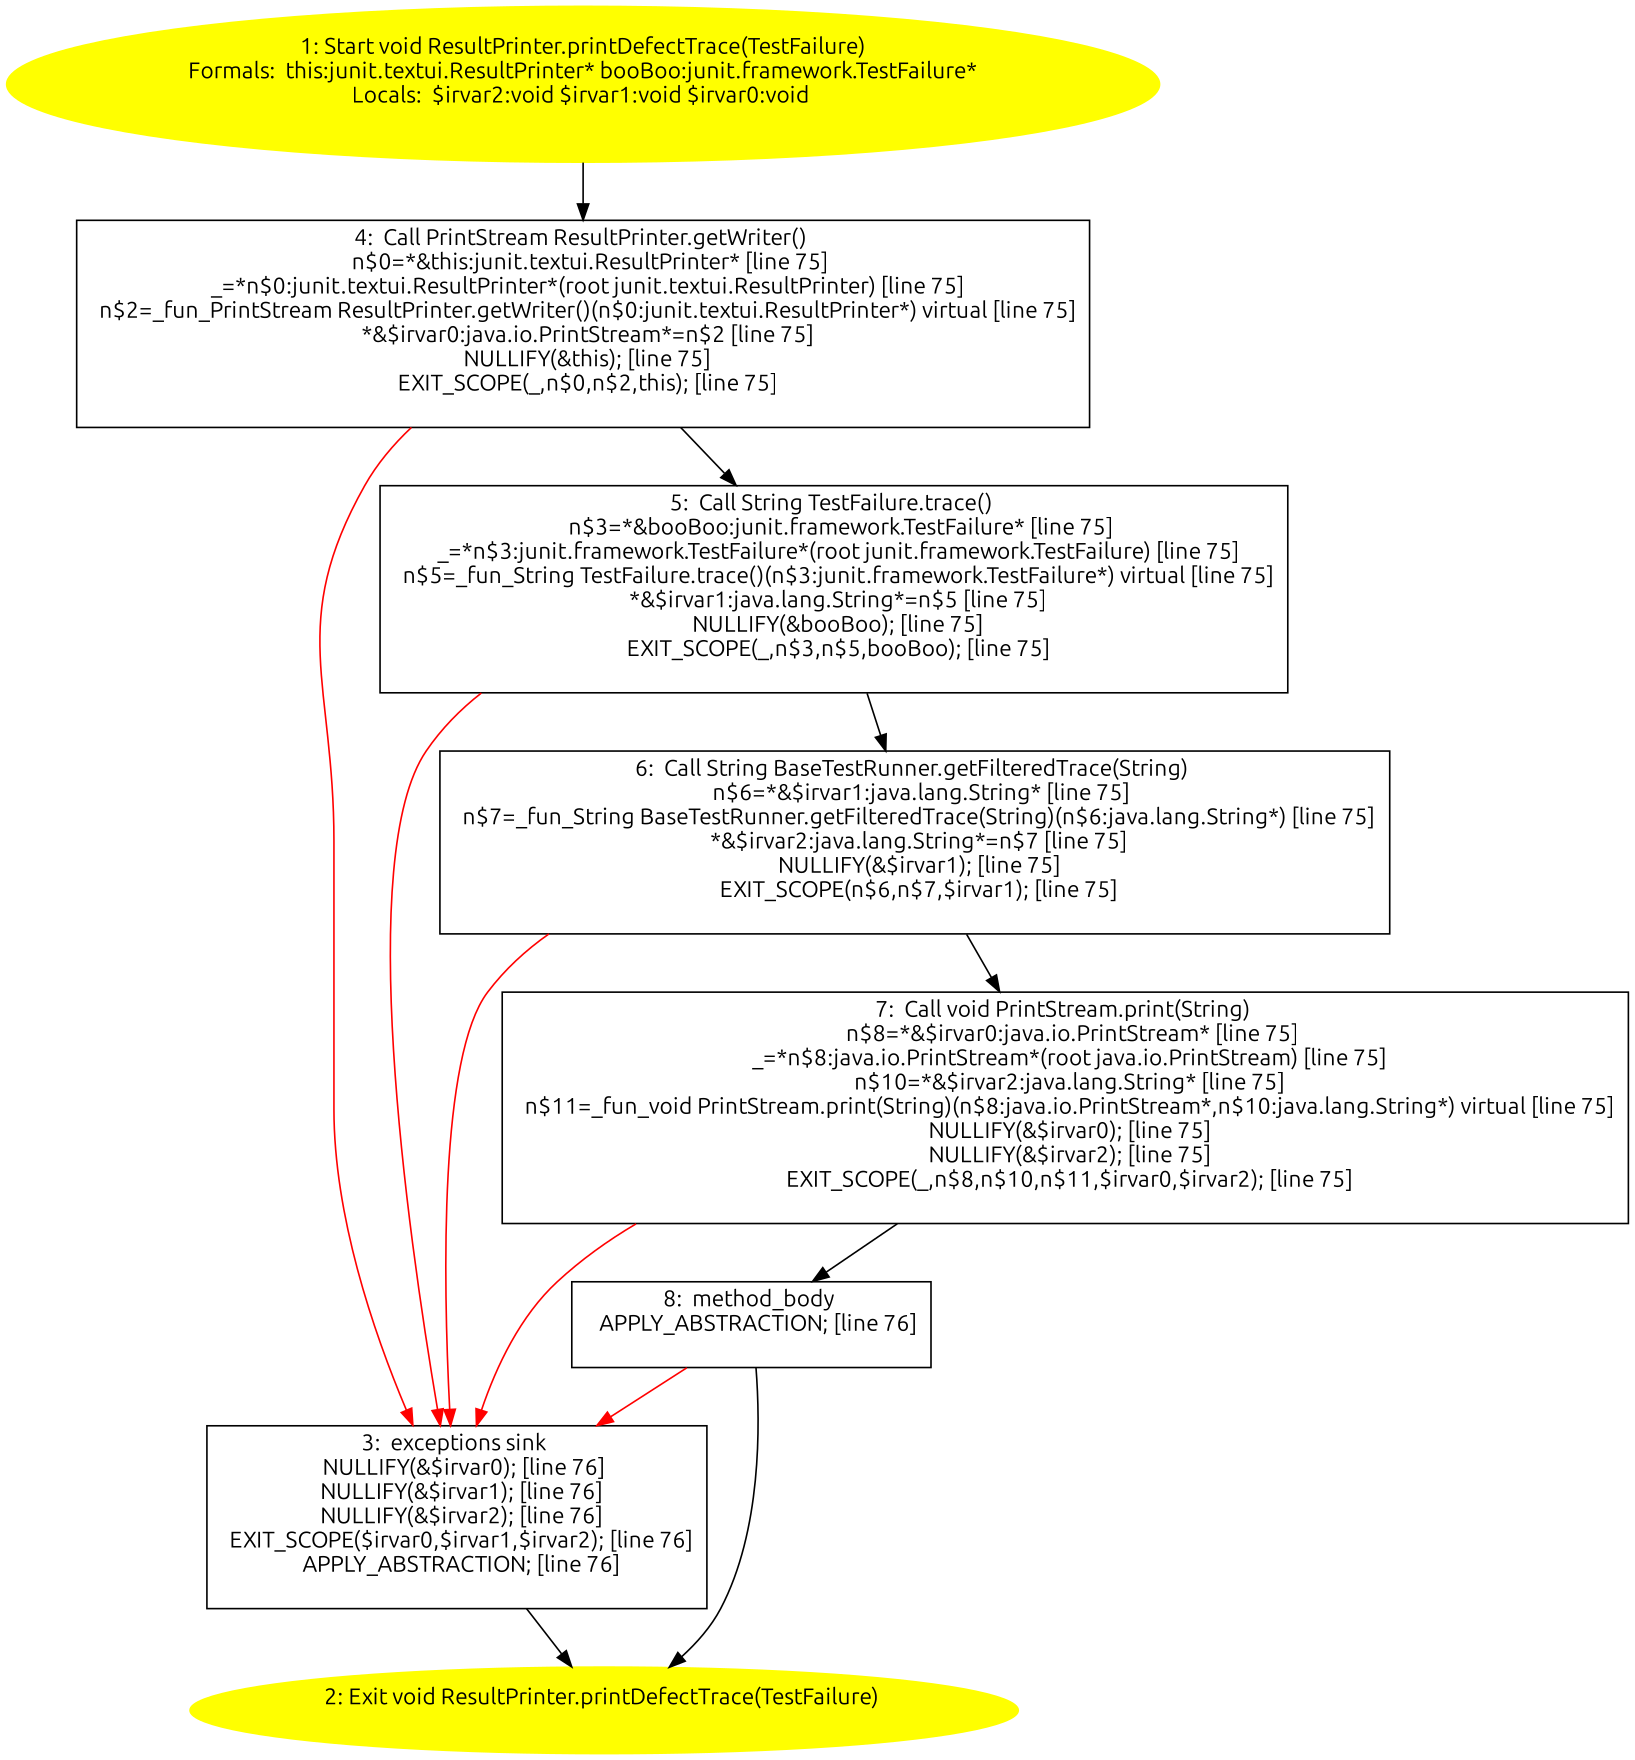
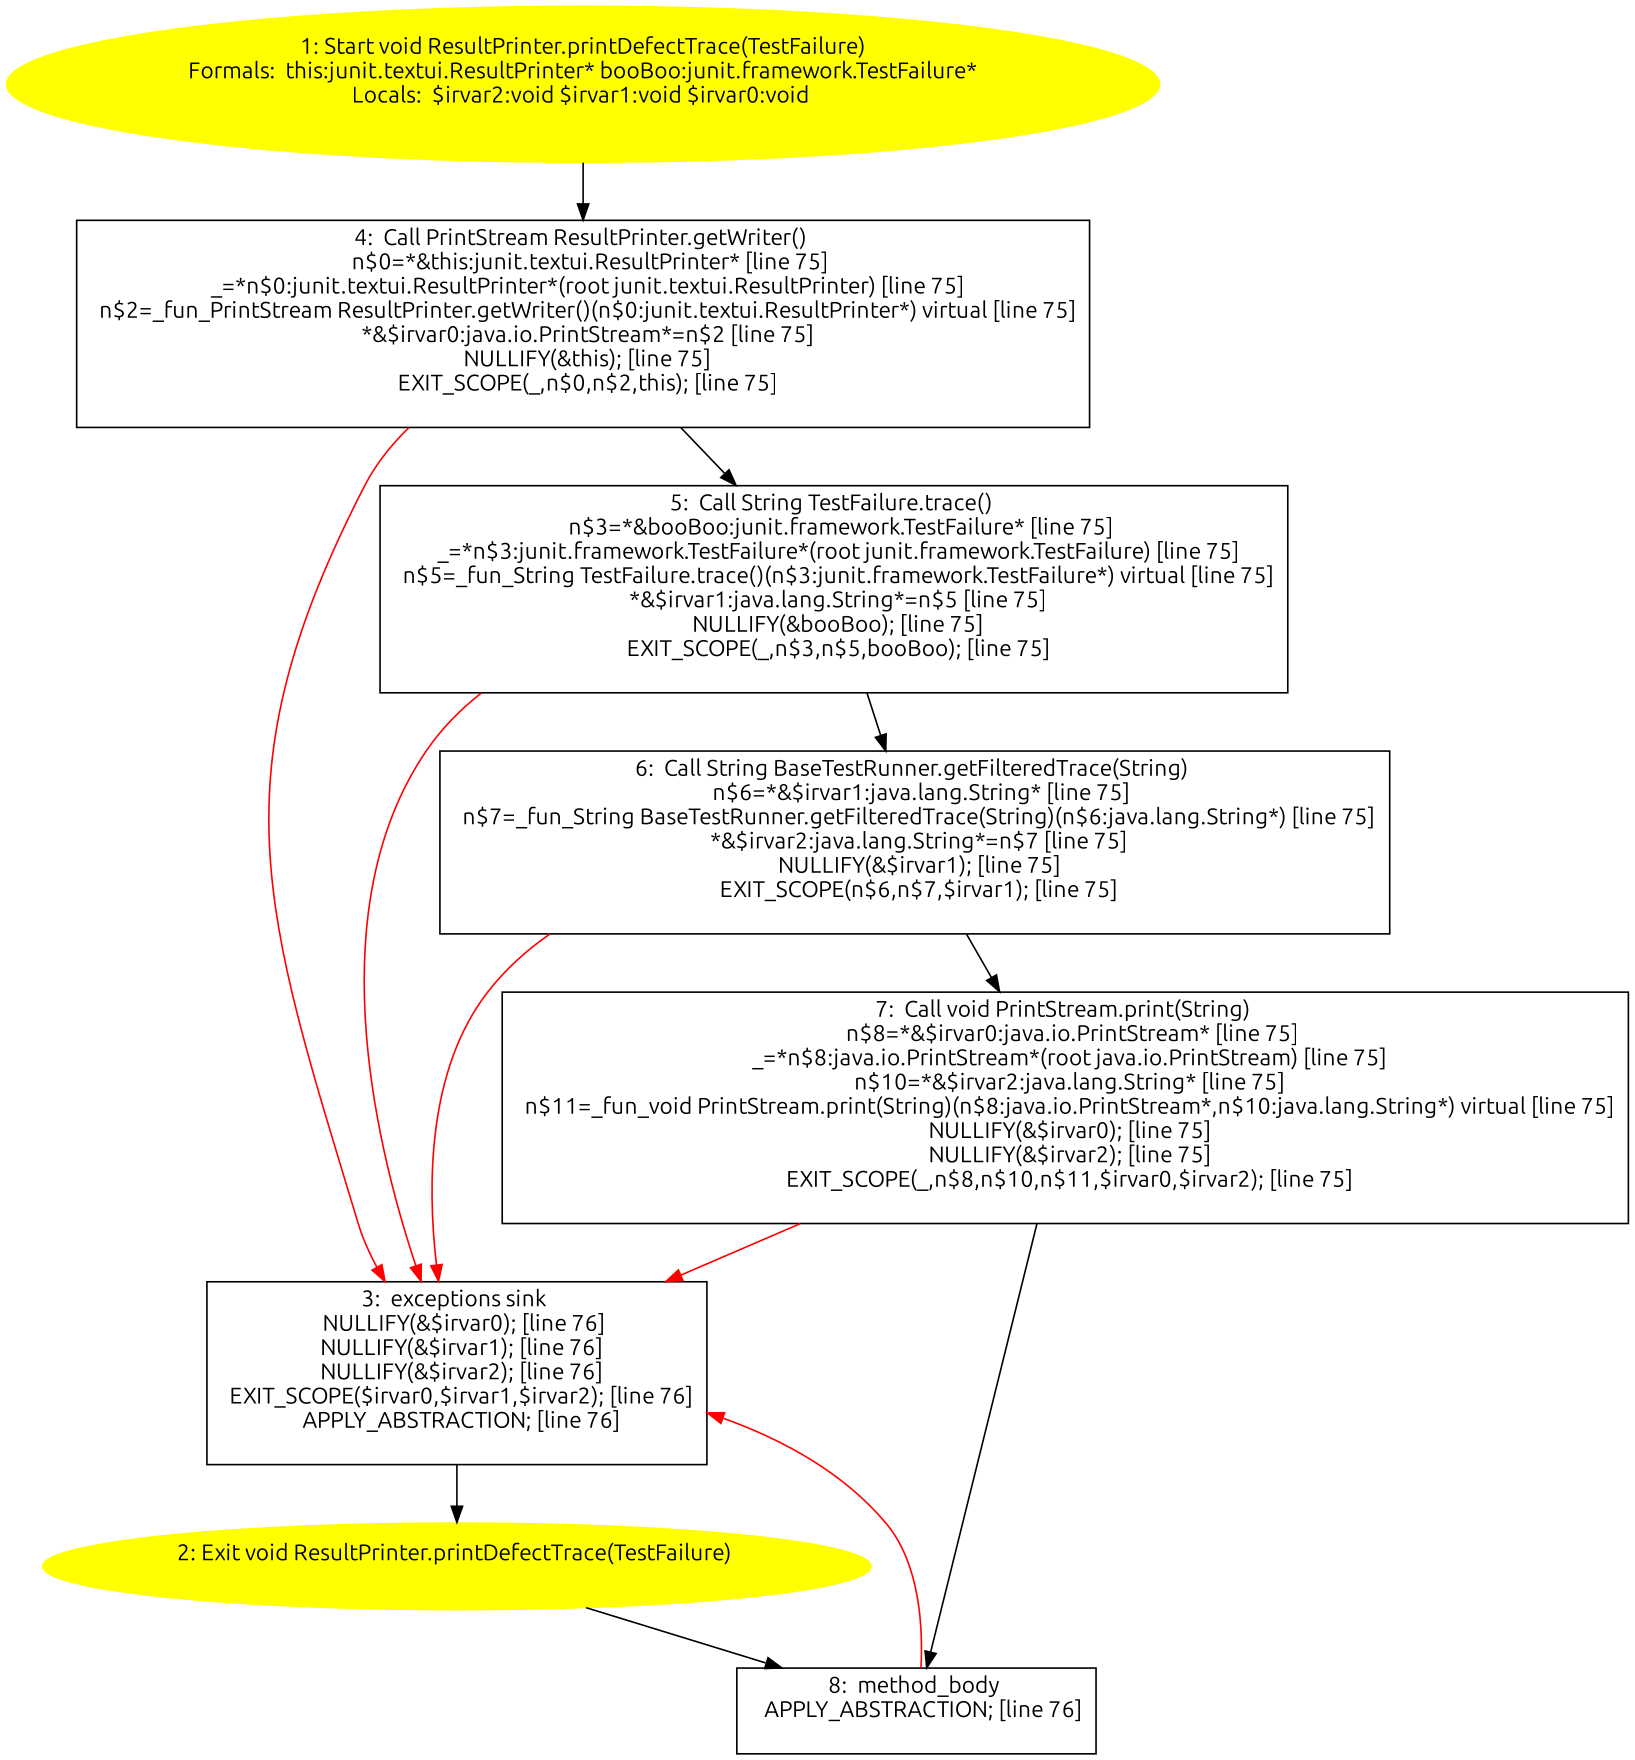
edge "8:  method_body APPLY_ABSTRACTION; [line 76]" -> "2: Exit void ResultPrinter.printDefectTrace(TestFailure)": reversed
